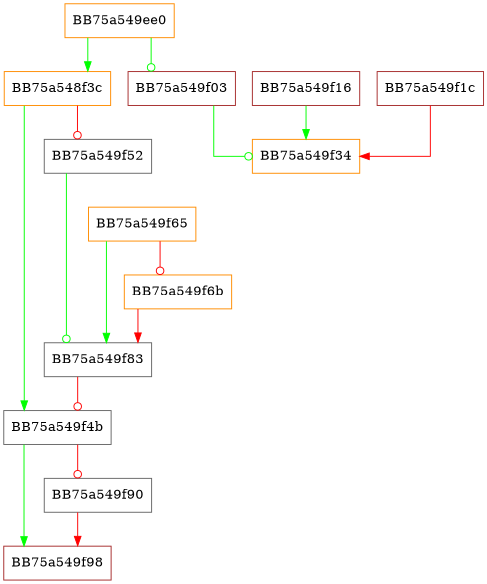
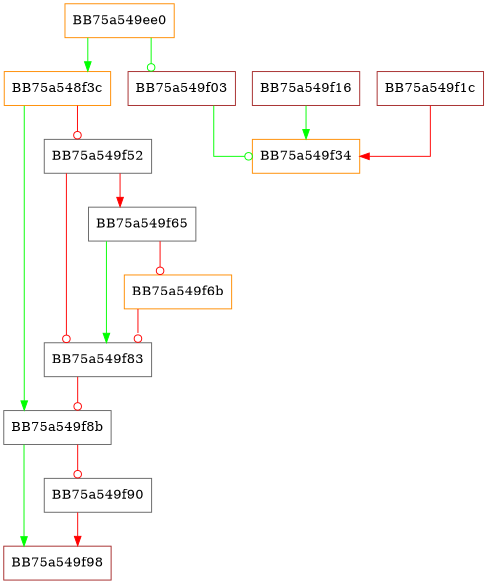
edge "BB75a549f52" -> "BB75a549f65": added
node "BB75a549f65": color darkorange -> gray40
edge "BB75a549f52" -> "BB75a549f83": color green -> red
edge "BB75a549f6b" -> "BB75a549f83": arrowhead normal -> odot
node "BB75a549f4b": label "BB75a549f4b" -> "BB75a549f8b"
